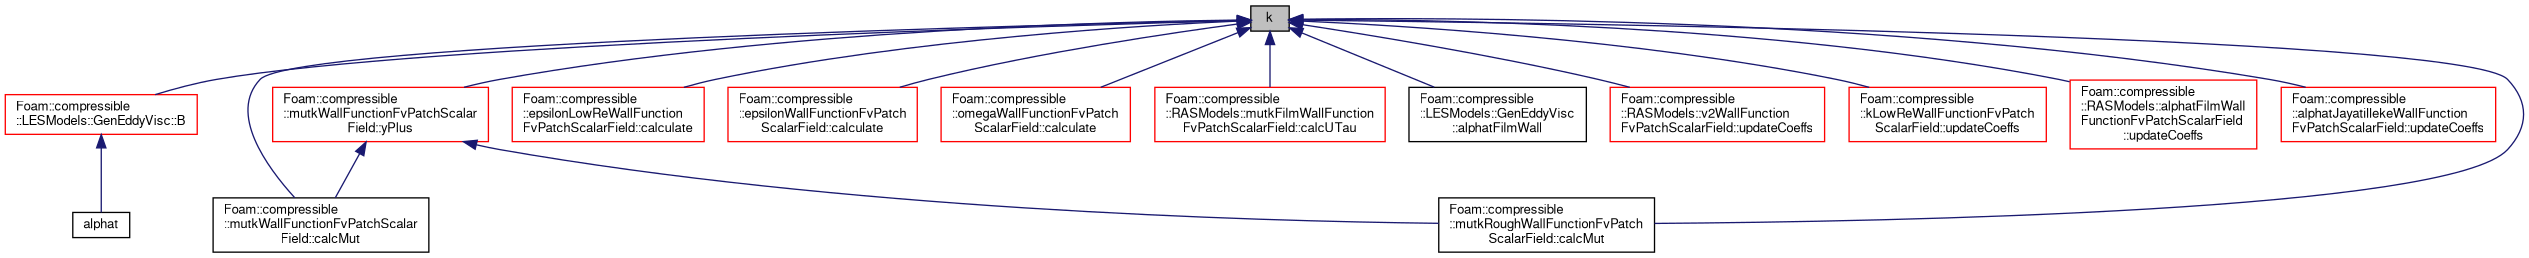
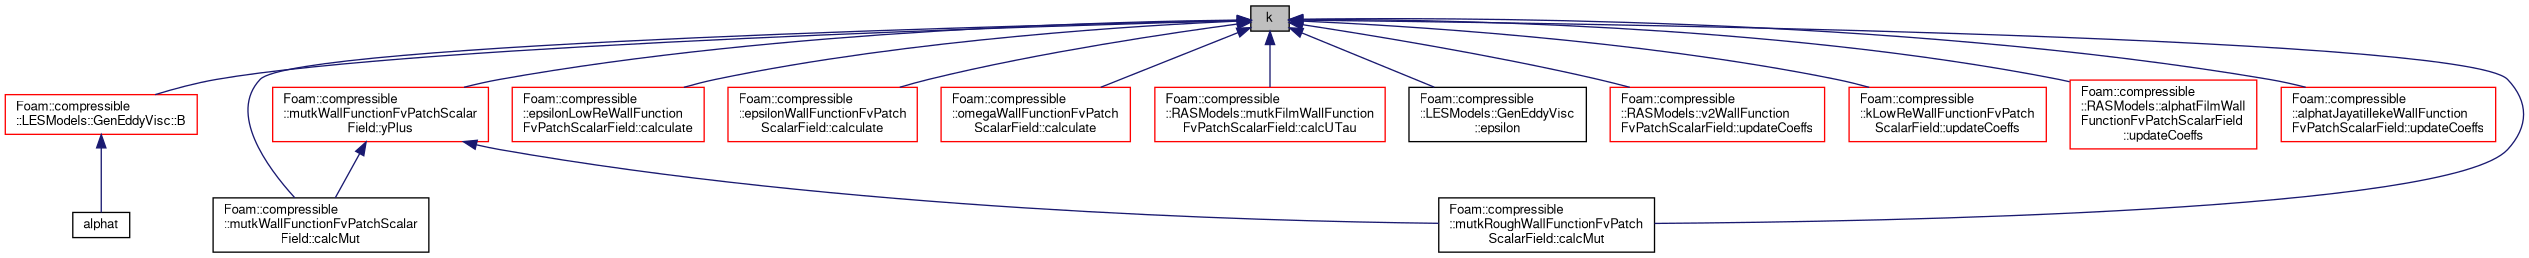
node "Foam::compressible ::LESModels::GenEddyVisc ::alphatFilmWall": label "Foam::compressible ::LESModels::GenEddyVisc ::alphatFilmWall" -> "Foam::compressible ::LESModels::GenEddyVisc ::epsilon"
